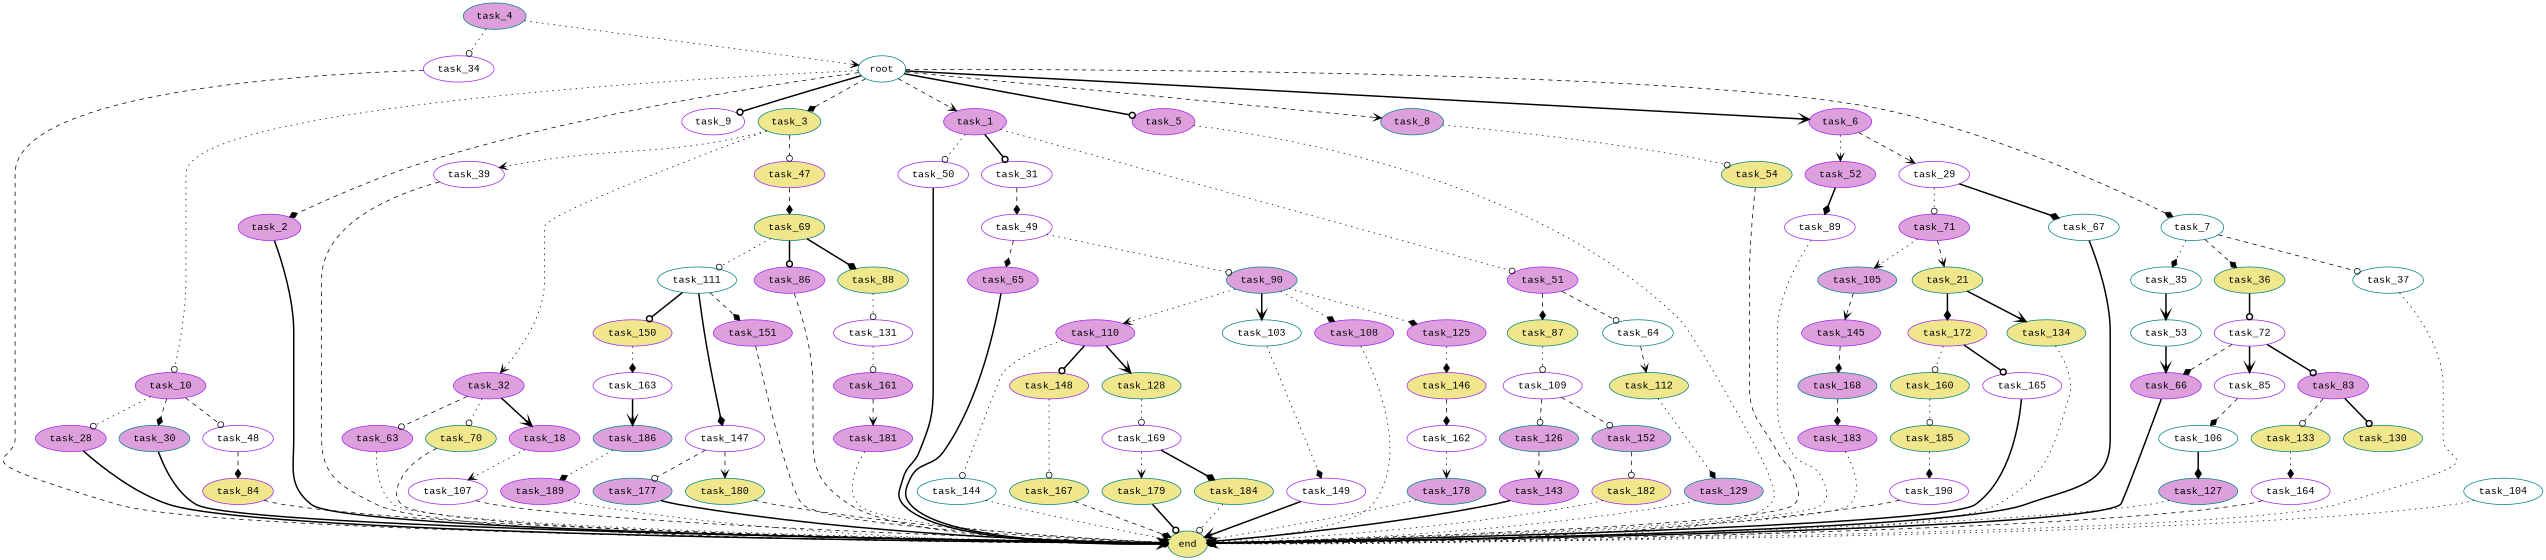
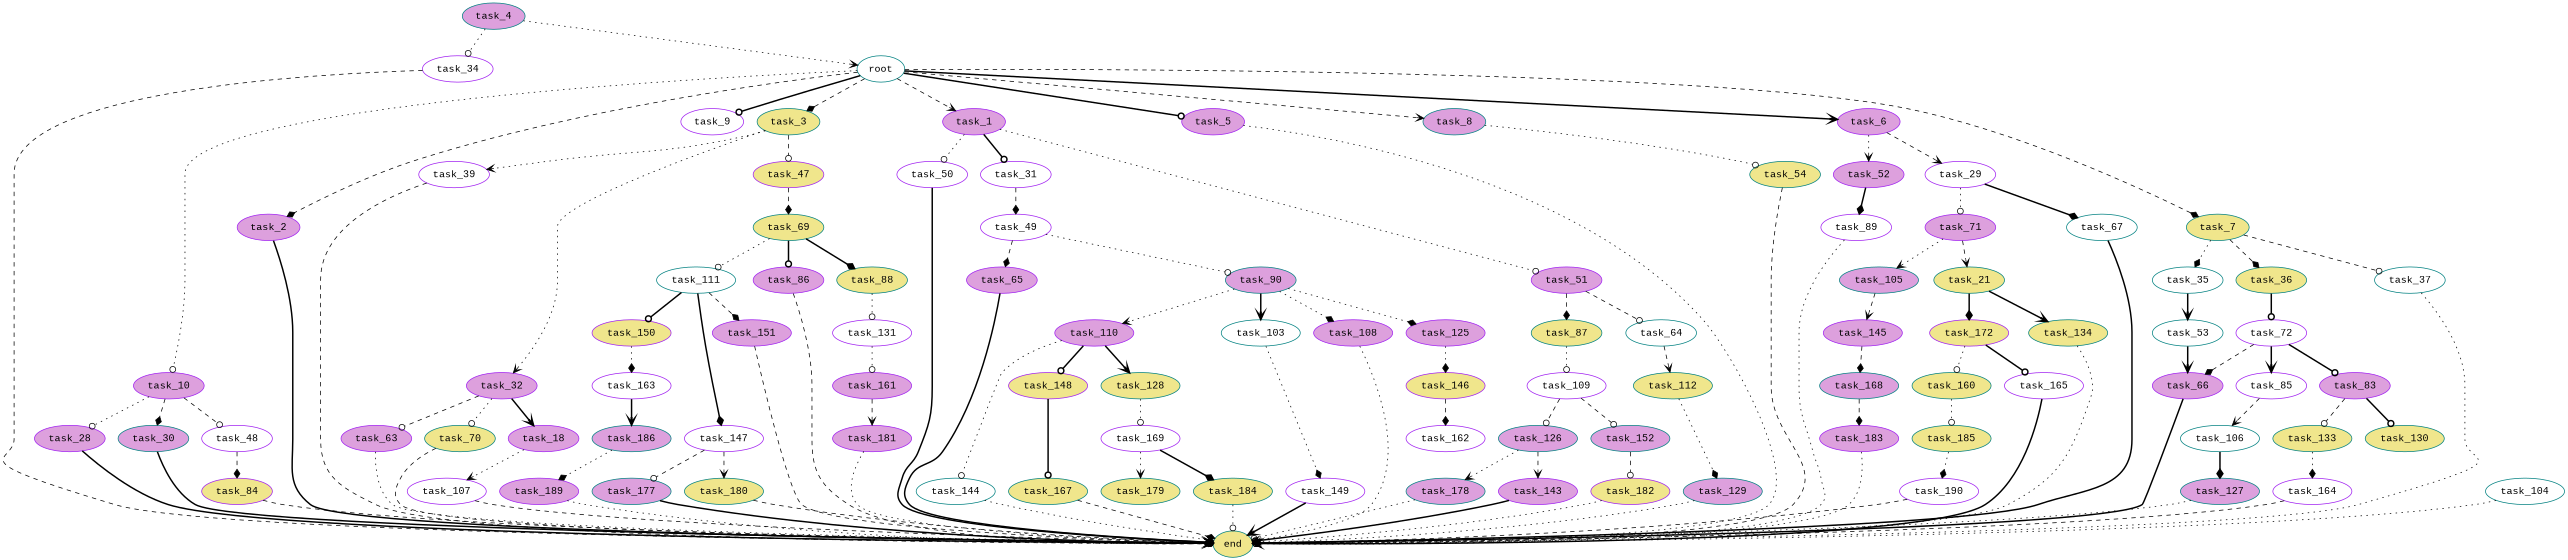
node "task_7": fillcolor white -> khaki
edge "task_85" -> "task_106": arrowhead diamond -> vee
edge "task_148" -> "task_167": style dotted -> bold
edge "task_162" -> "task_178": now "task_126" -> "task_178"
edge "task_179" -> "end": removed
